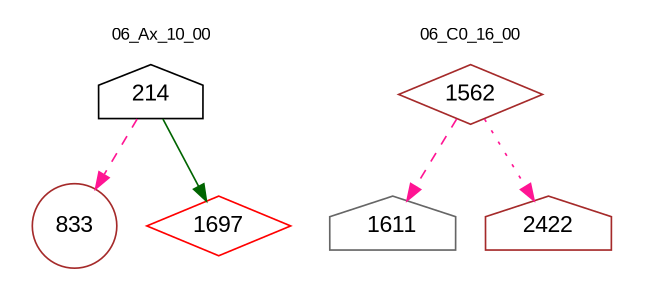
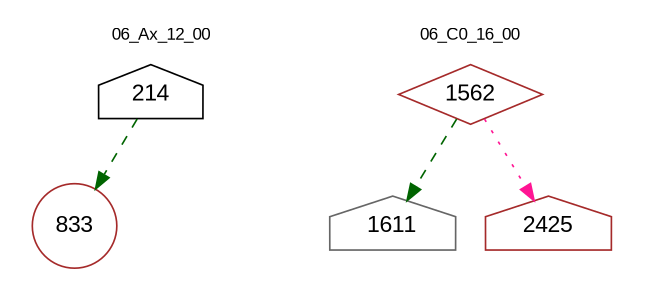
cluster "06_Ax_10_00": label "06_Ax_10_00" -> "06_Ax_12_00"
edge "214" -> "833": color deeppink -> darkgreen
edge "1562" -> "1611": color deeppink -> darkgreen
node "1697": removed
node "2422": label "2422" -> "2425"
